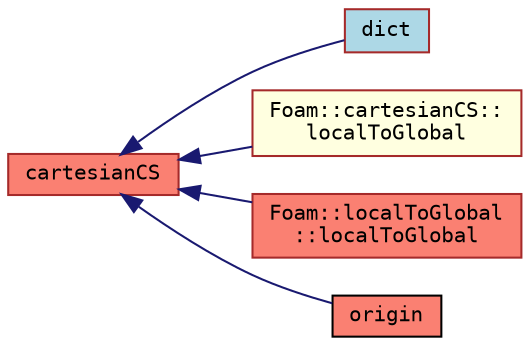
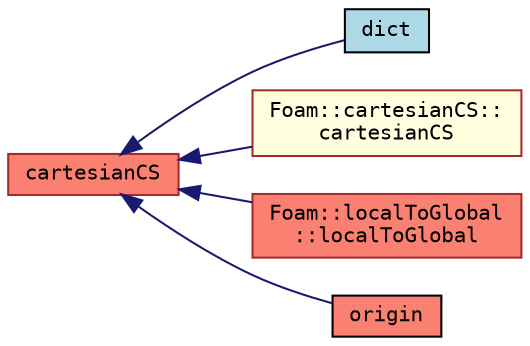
node "dict": color brown -> black
node "Foam::cartesianCS:: localToGlobal": label "Foam::cartesianCS:: localToGlobal" -> "Foam::cartesianCS:: cartesianCS"
